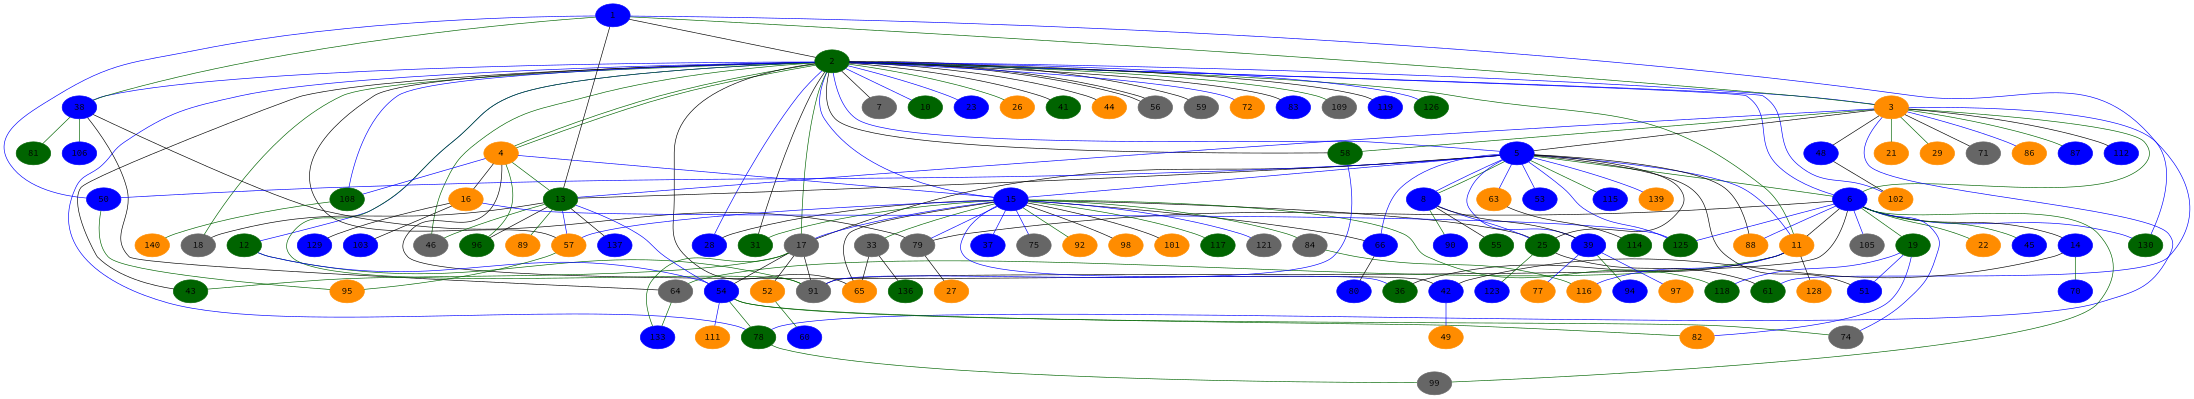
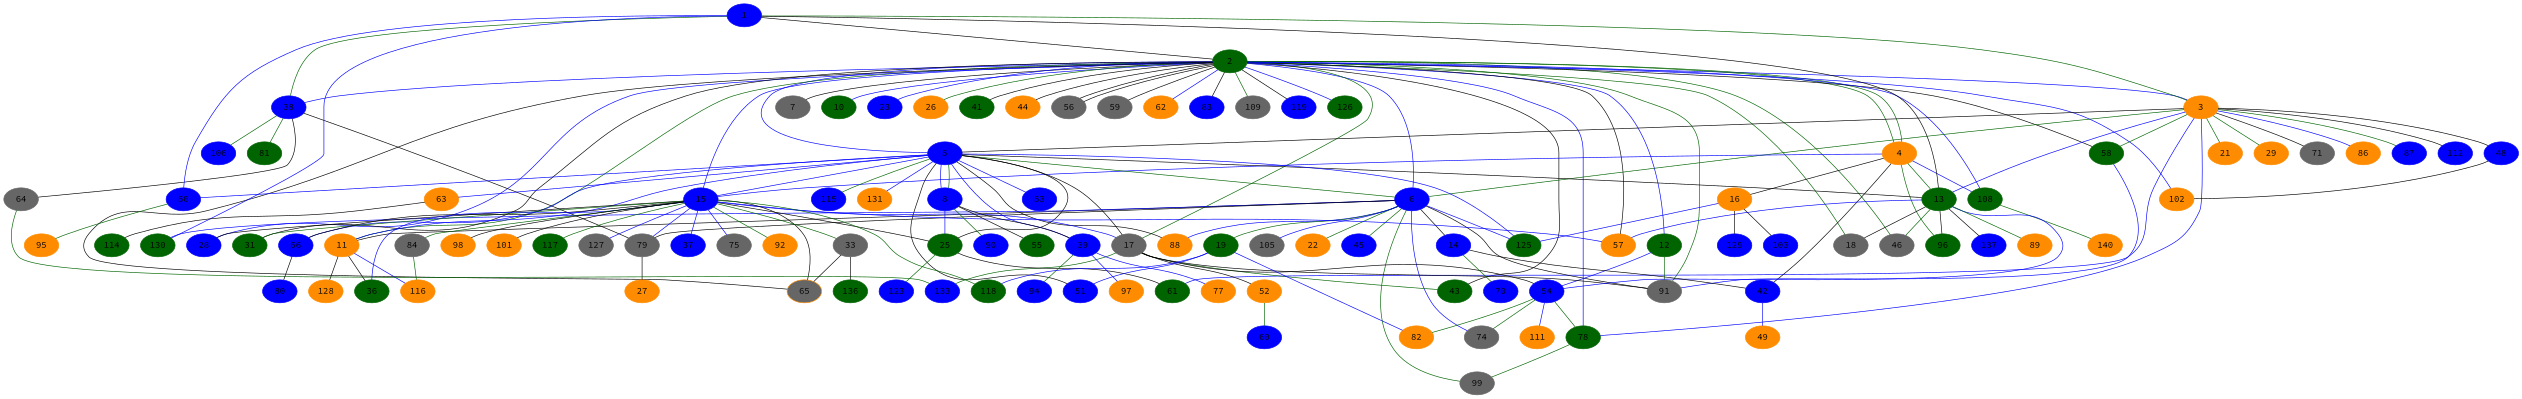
node "72": label "72" -> "62"
node "139": label "139" -> "131"
node "121": label "121" -> "127"
edge "11" -- "64": removed
edge "57" -- "95": removed
node "65": fillcolor darkorange -> gray40
